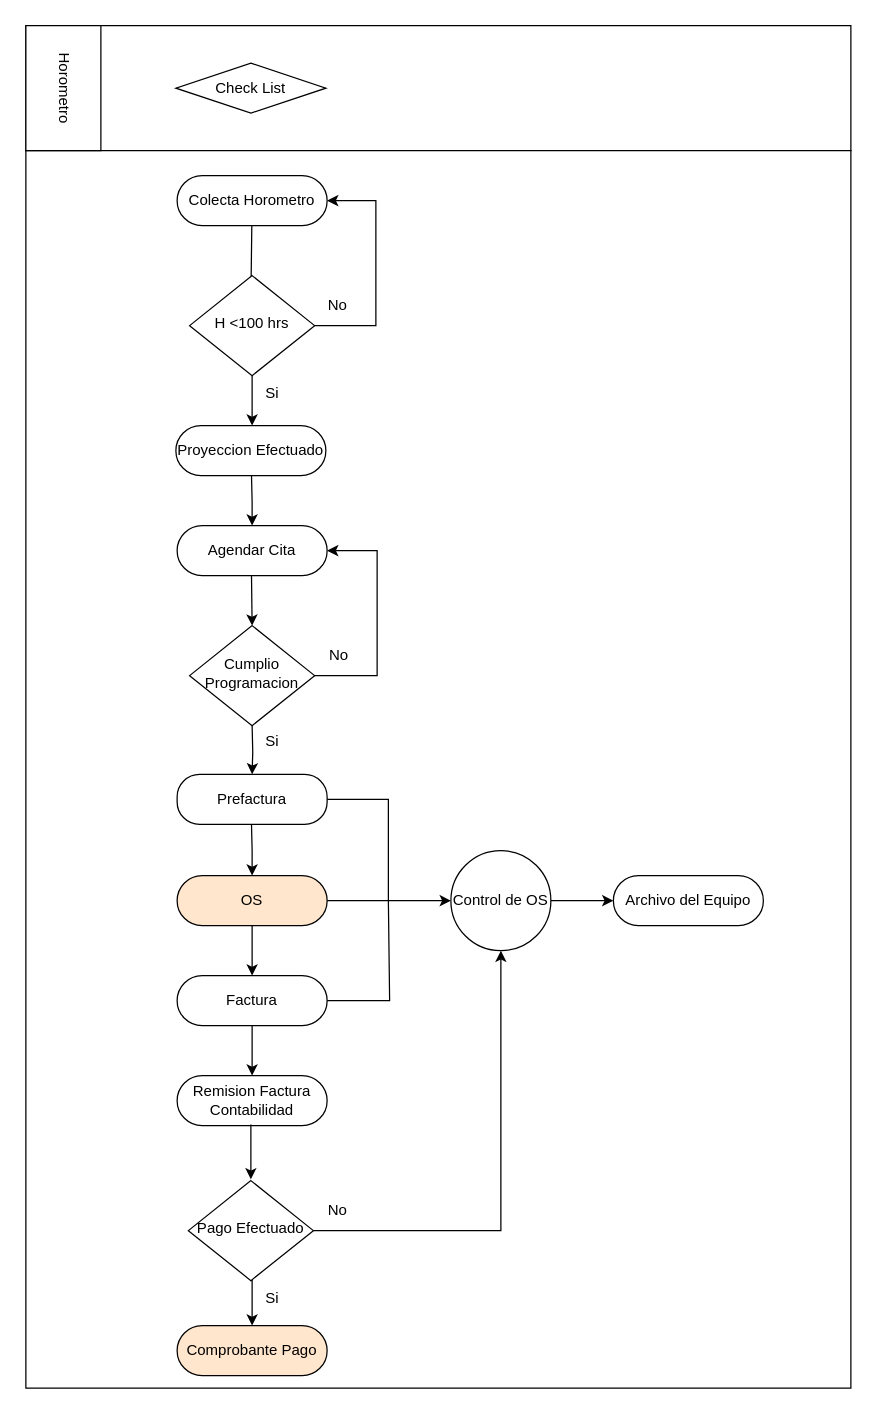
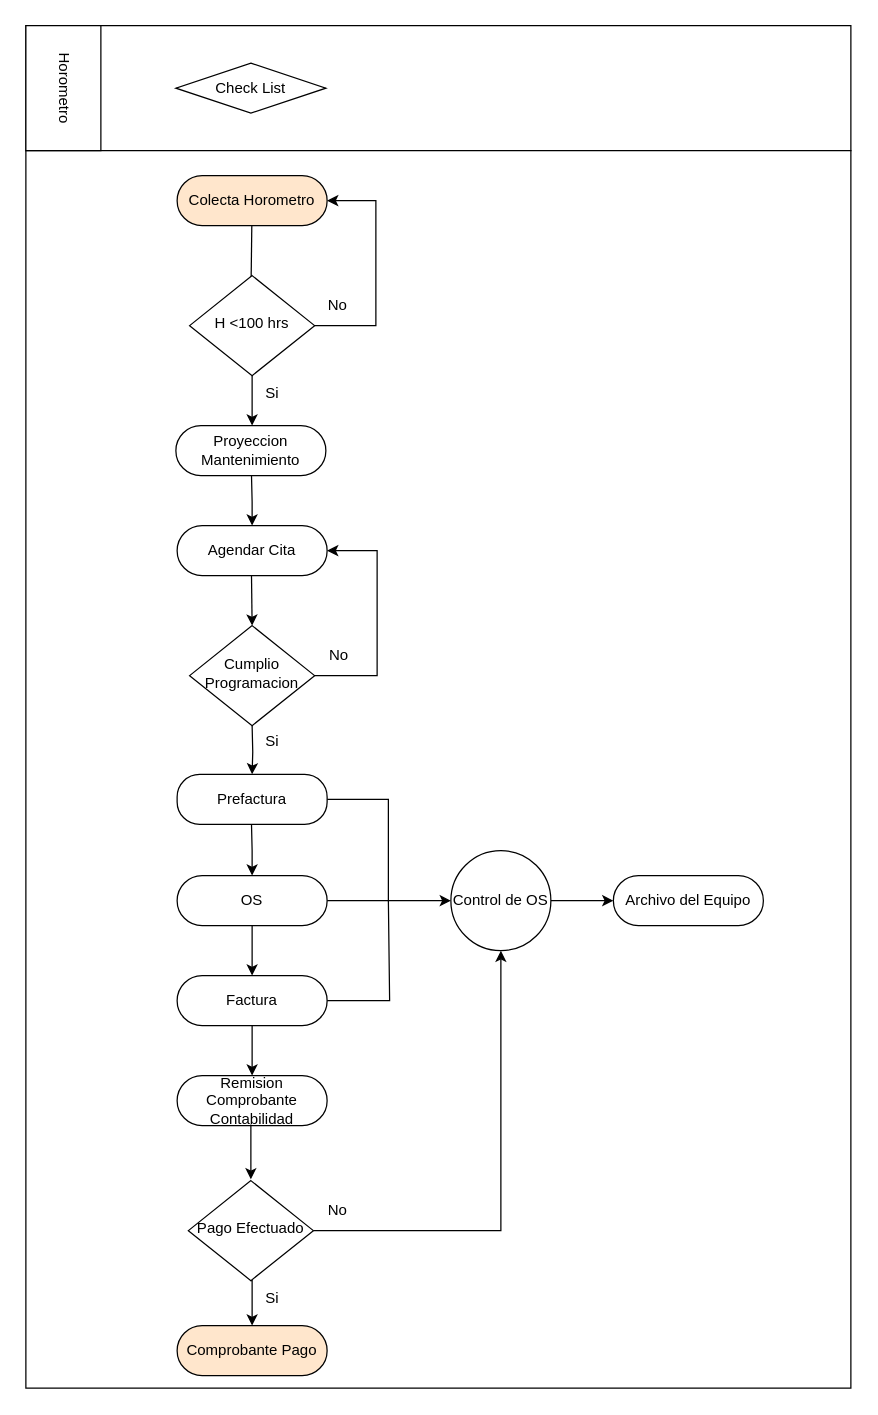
node "Colecta Horometro": fillcolor #ffffff -> #ffe6cc
node "Proyeccion Efectuado": label "Proyeccion Efectuado" -> "Proyeccion Mantenimiento"
node "OS": fillcolor #ffe6cc -> #ffffff
node "Remision Factura Contabilidad": label "Remision Factura Contabilidad" -> "Remision Comprobante Contabilidad"
